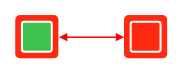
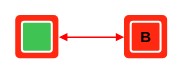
node "B": added
